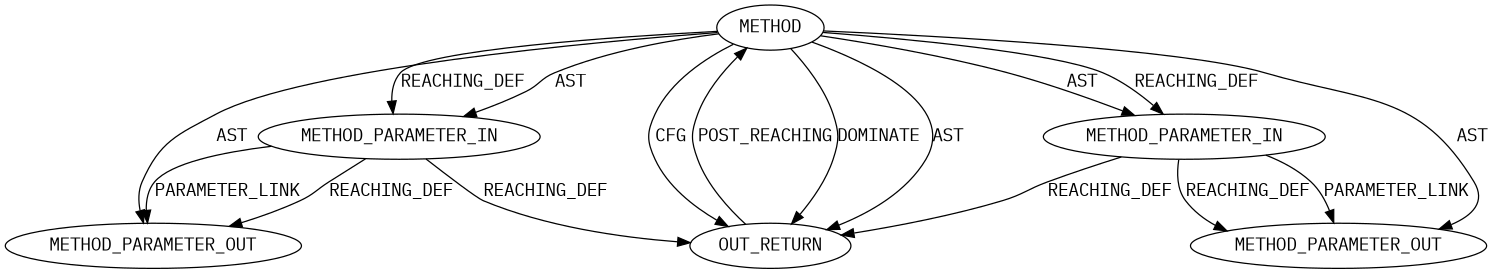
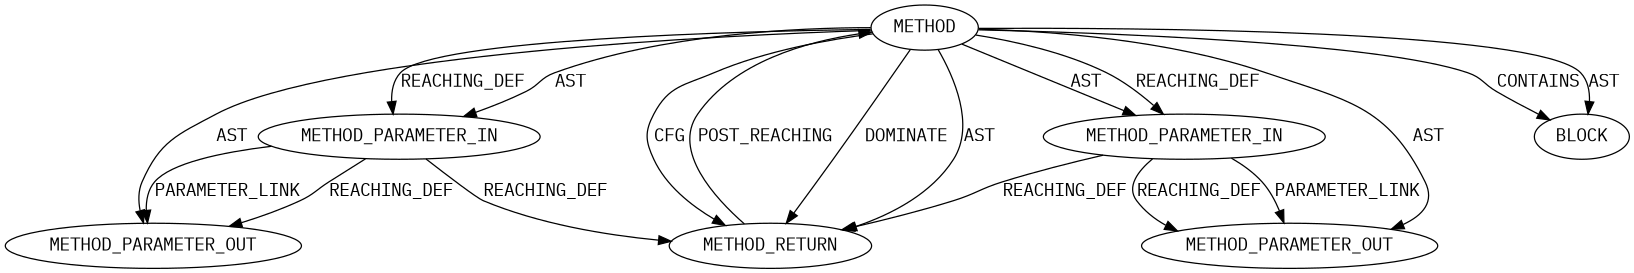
node "BLOCK": added
node "OUT_RETURN": label "OUT_RETURN" -> "METHOD_RETURN"
